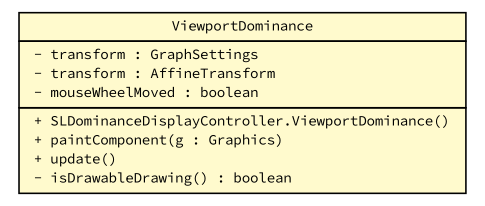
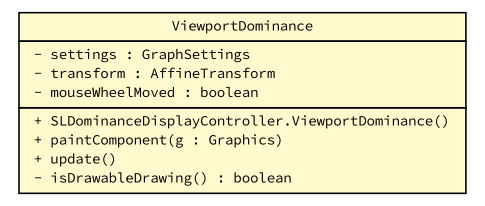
node "ViewportDominance": text "- transform : GraphSettings" -> "- settings : GraphSettings"
